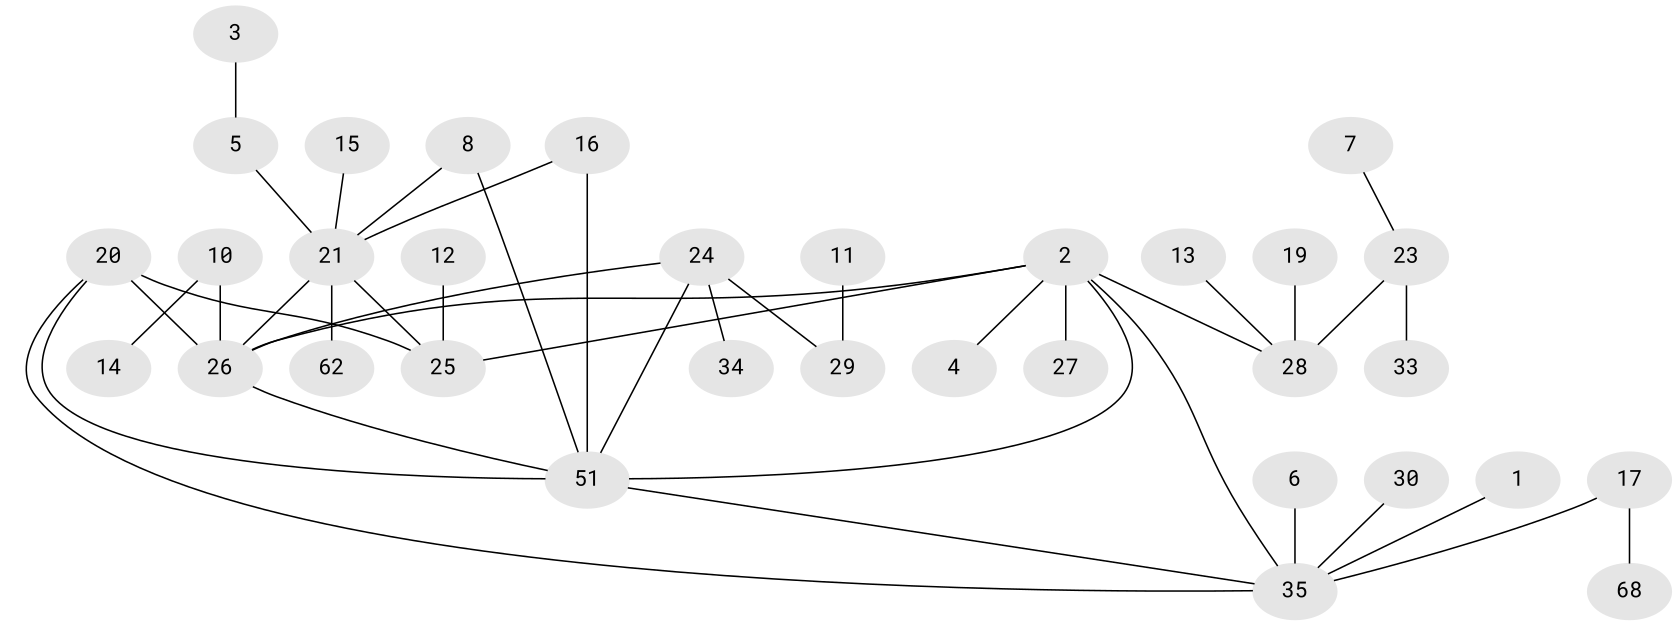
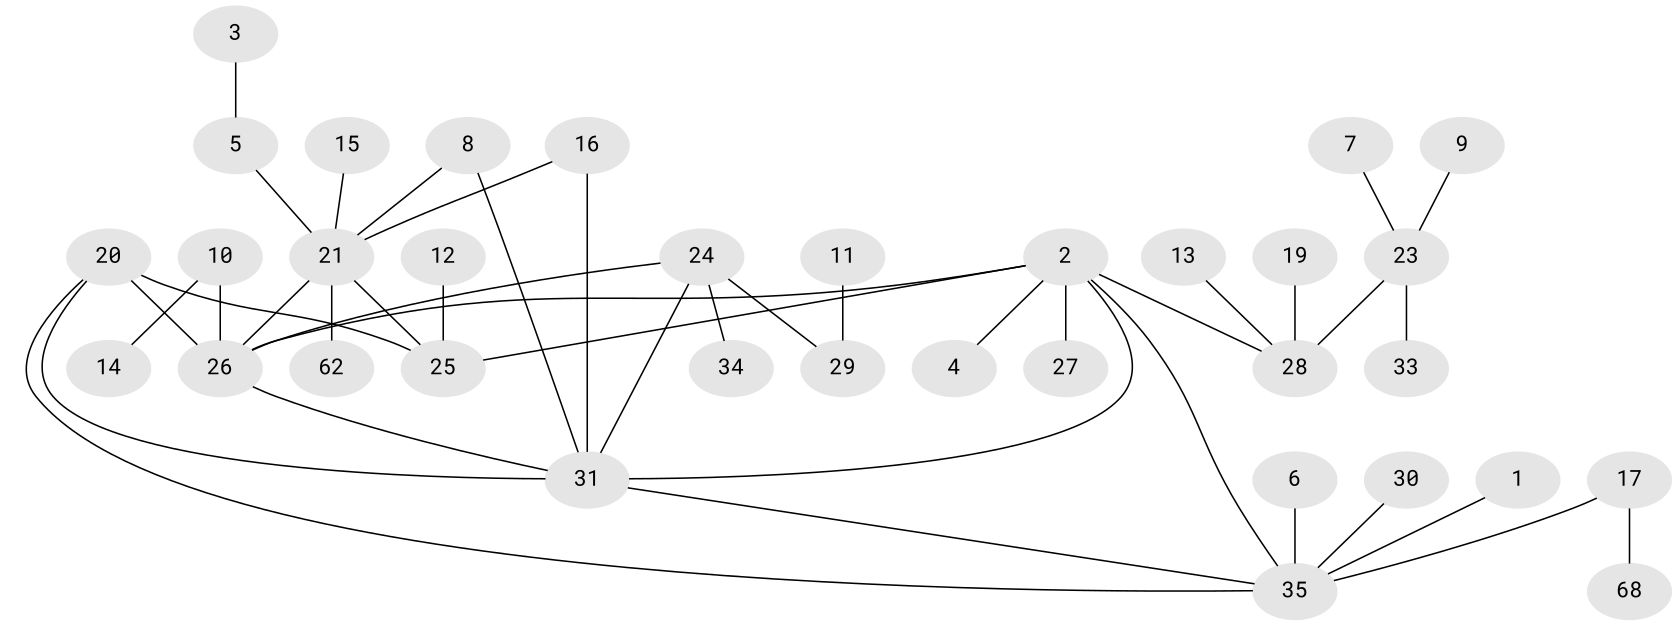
node "9": added
node "51": label "51" -> "31"
